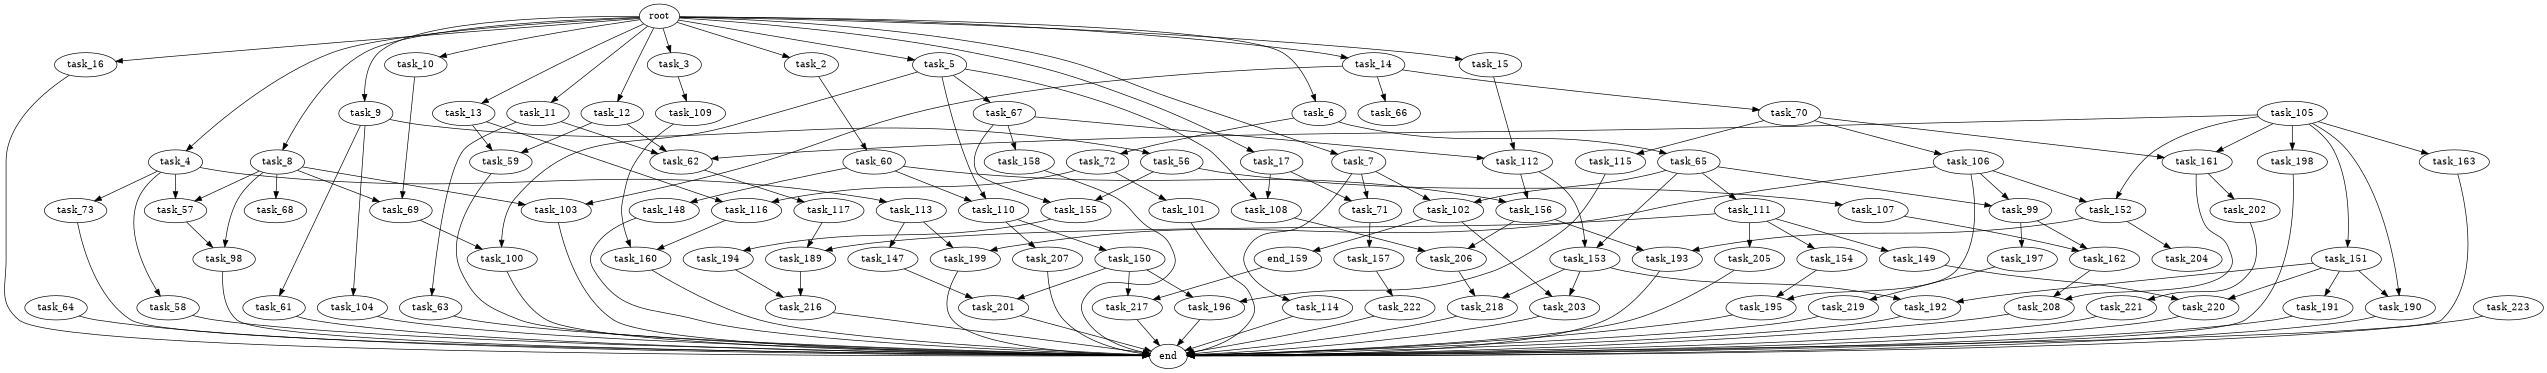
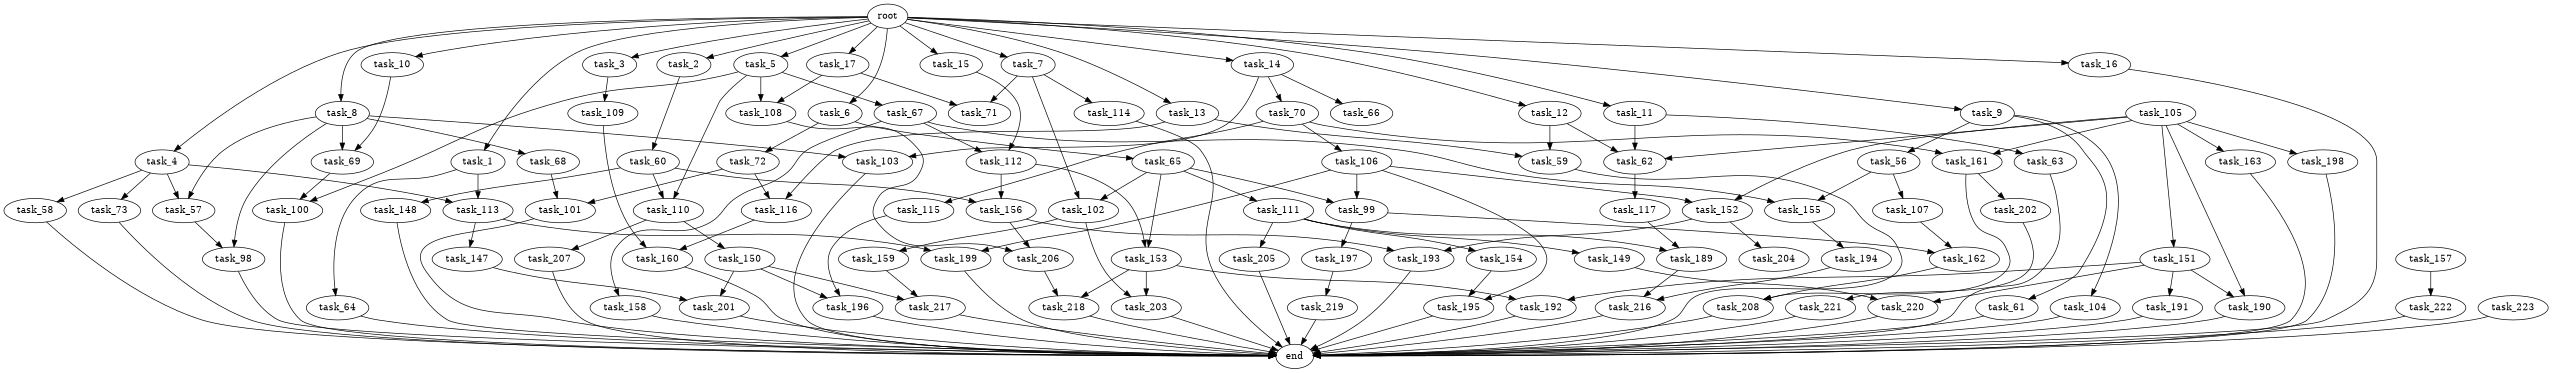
node "task_1": added
edge "task_68" -> "task_101": added
edge "task_71" -> "task_157": removed
node "end_159": label "end_159" -> "task_159"
